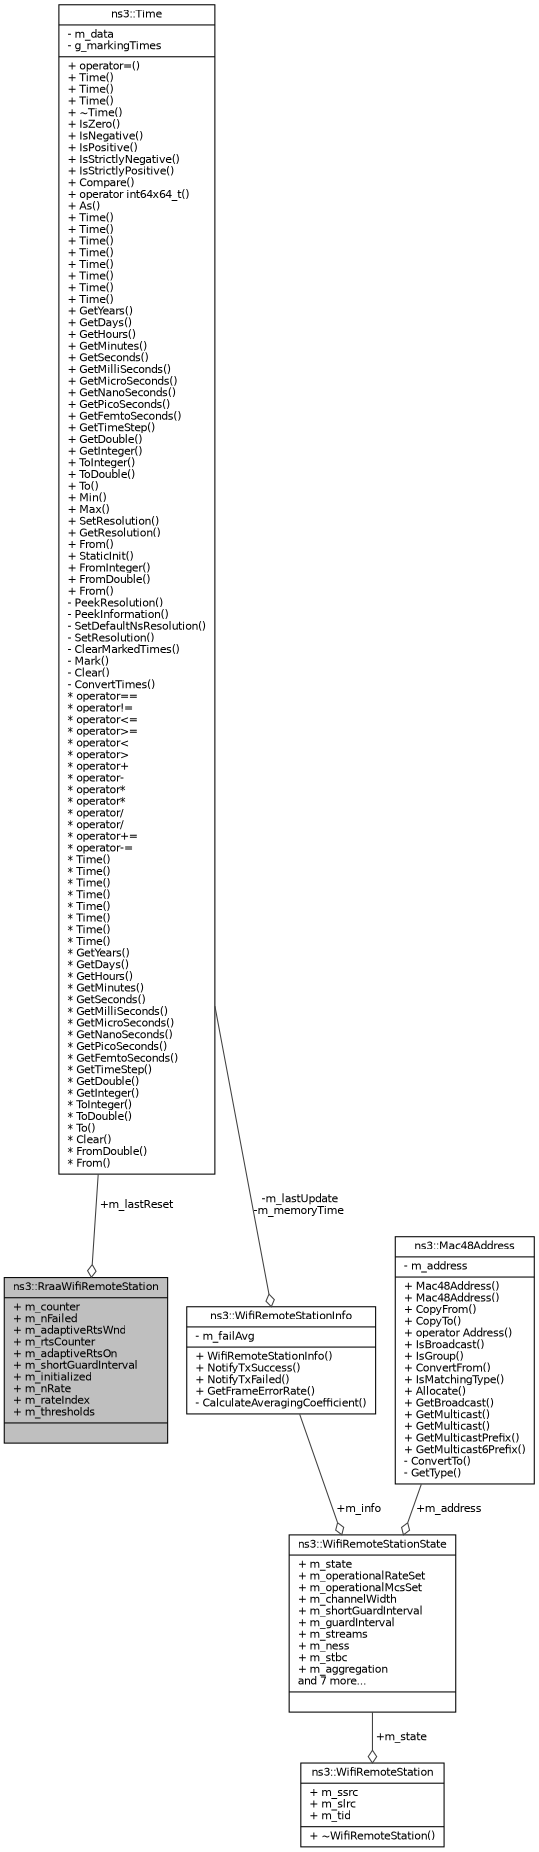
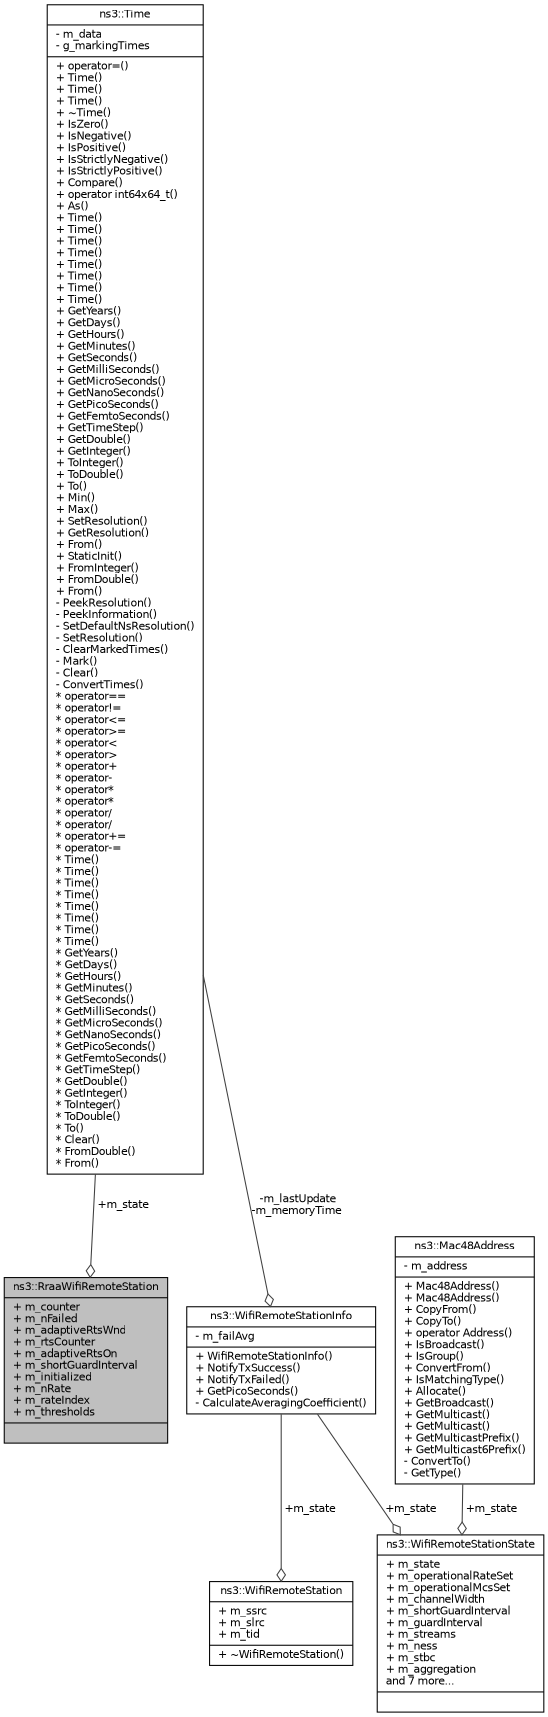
edge "ns3::Time" -> "ns3::RraaWifiRemoteStation": label " +m_lastReset" -> " +m_state"
node "ns3::WifiRemoteStationInfo": text "+ GetFrameErrorRate()" -> "+ GetPicoSeconds()"
edge "ns3::WifiRemoteStationInfo" -> "ns3::WifiRemoteStationState": label " +m_info" -> " +m_state"
edge "ns3::Mac48Address" -> "ns3::WifiRemoteStationState": label " +m_address" -> " +m_state"
edge "ns3::WifiRemoteStationState" -> "ns3::WifiRemoteStation": now "ns3::WifiRemoteStationInfo" -> "ns3::WifiRemoteStation"
